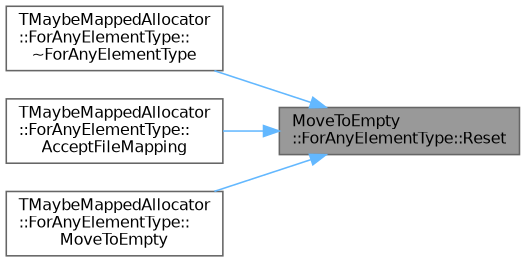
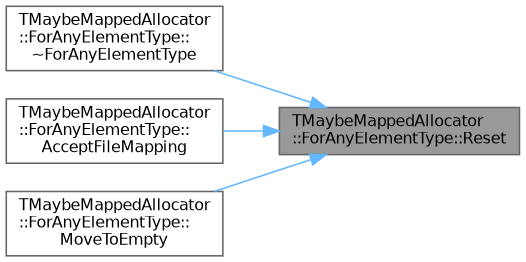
node "MoveToEmpty ::ForAnyElementType::Reset": label "MoveToEmpty ::ForAnyElementType::Reset" -> "TMaybeMappedAllocator ::ForAnyElementType::Reset"
